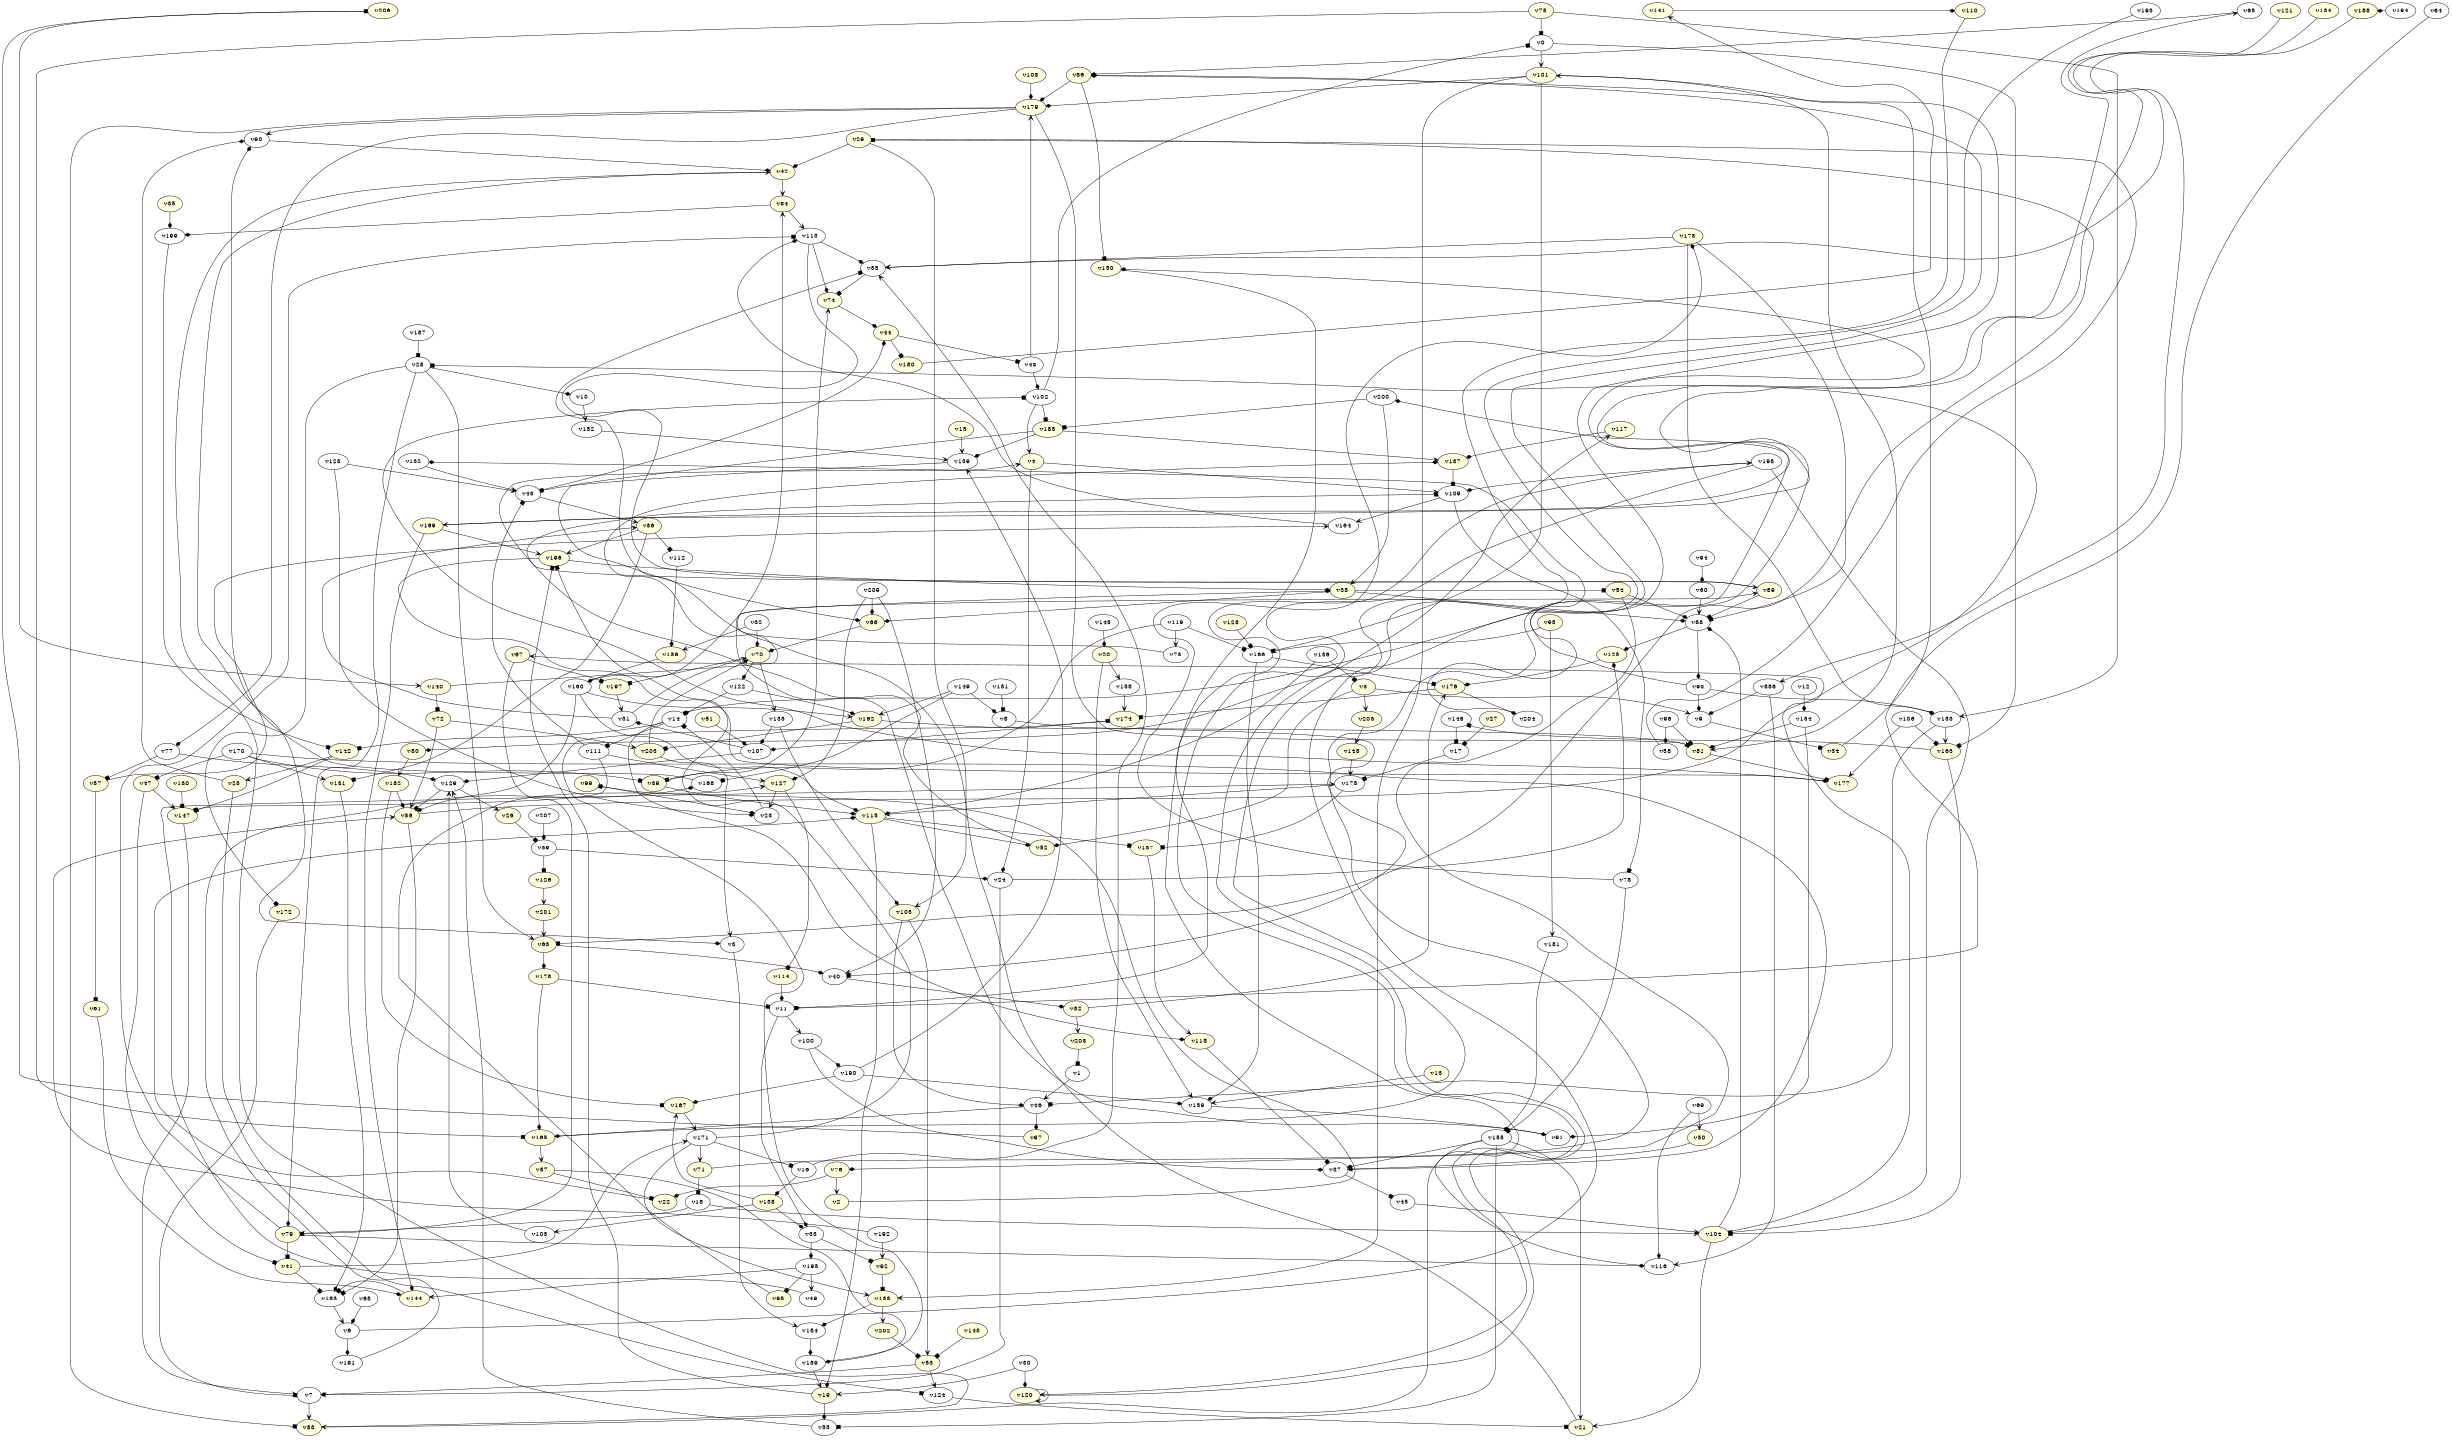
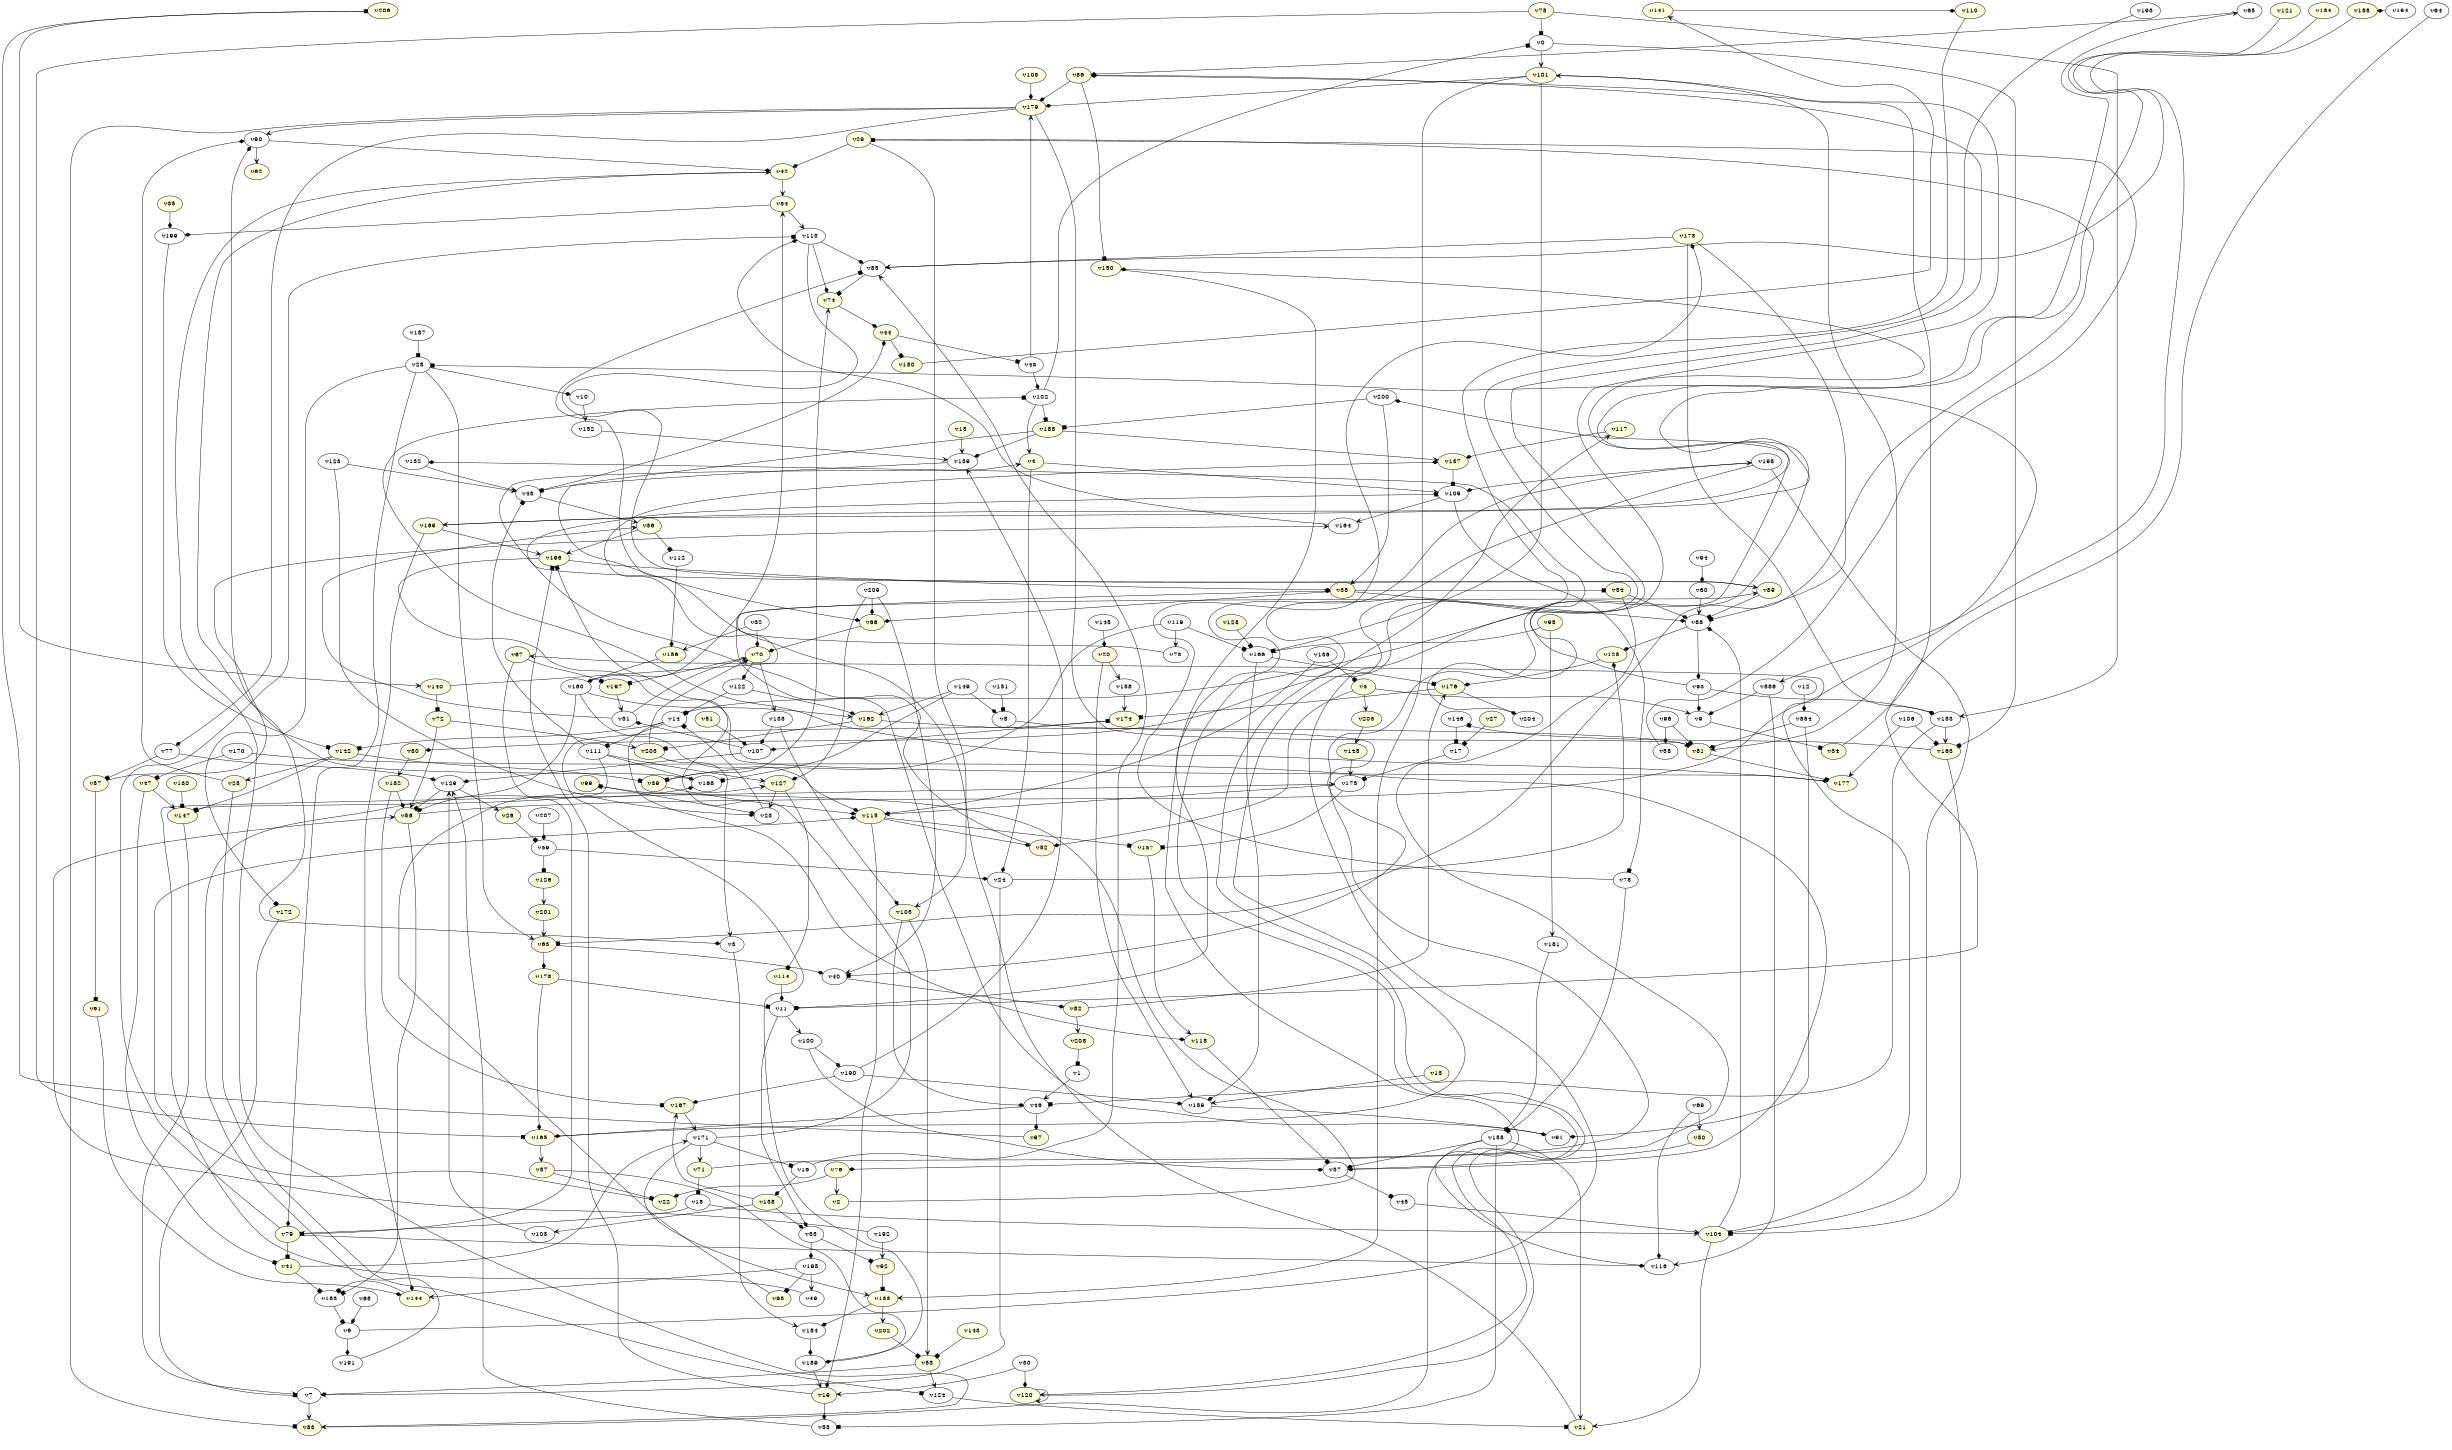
node "v62": added
node "v154": label "v154" -> "v854"
edge "v111" -> "v168": added
edge "v170" -> "v39": now "v142" -> "v39"
node "v131": removed
edge "v183" -> "v6": arrowhead vee -> box
